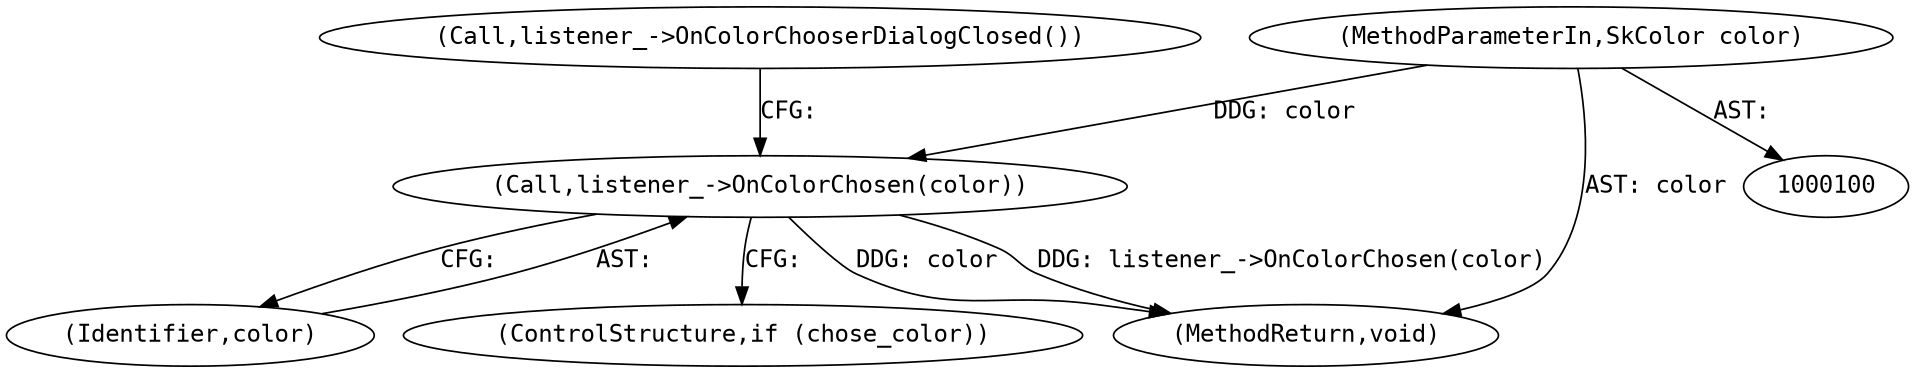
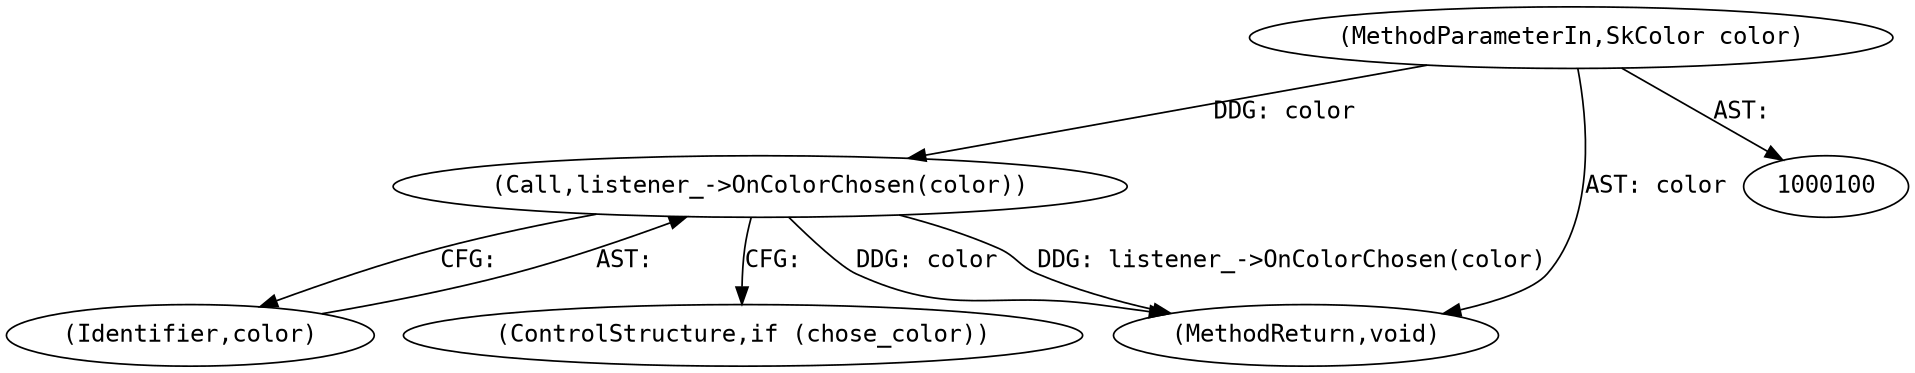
node "(Call,listener_->OnColorChooserDialogClosed())": removed
